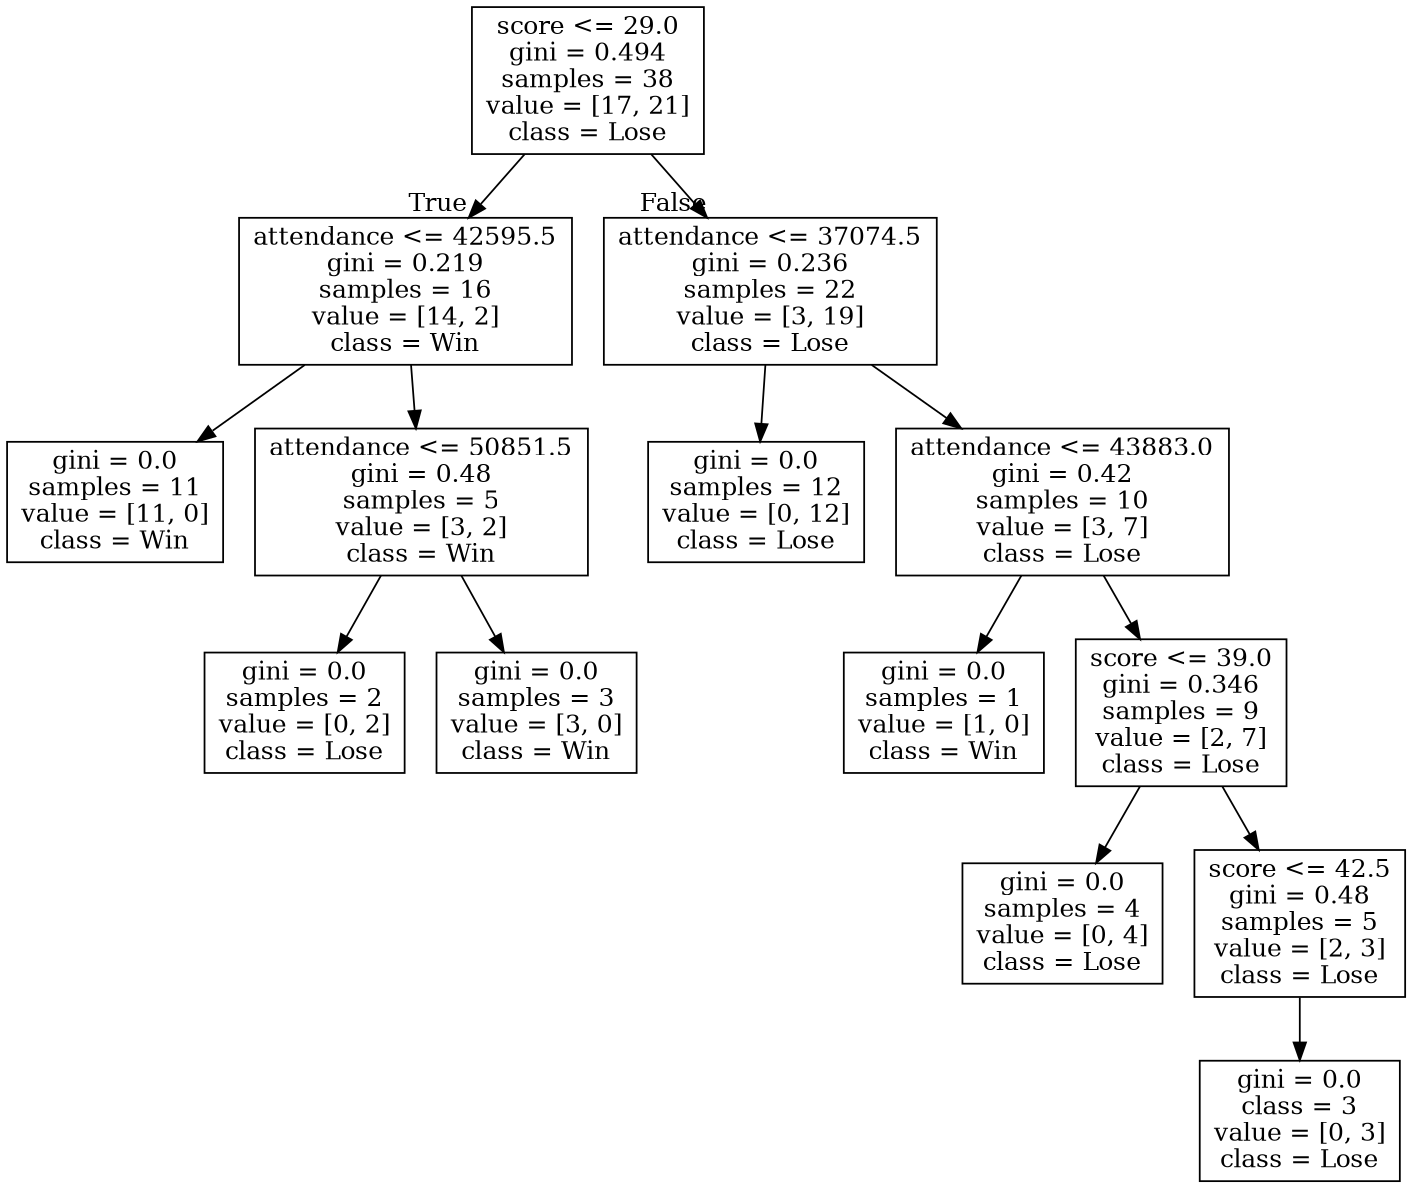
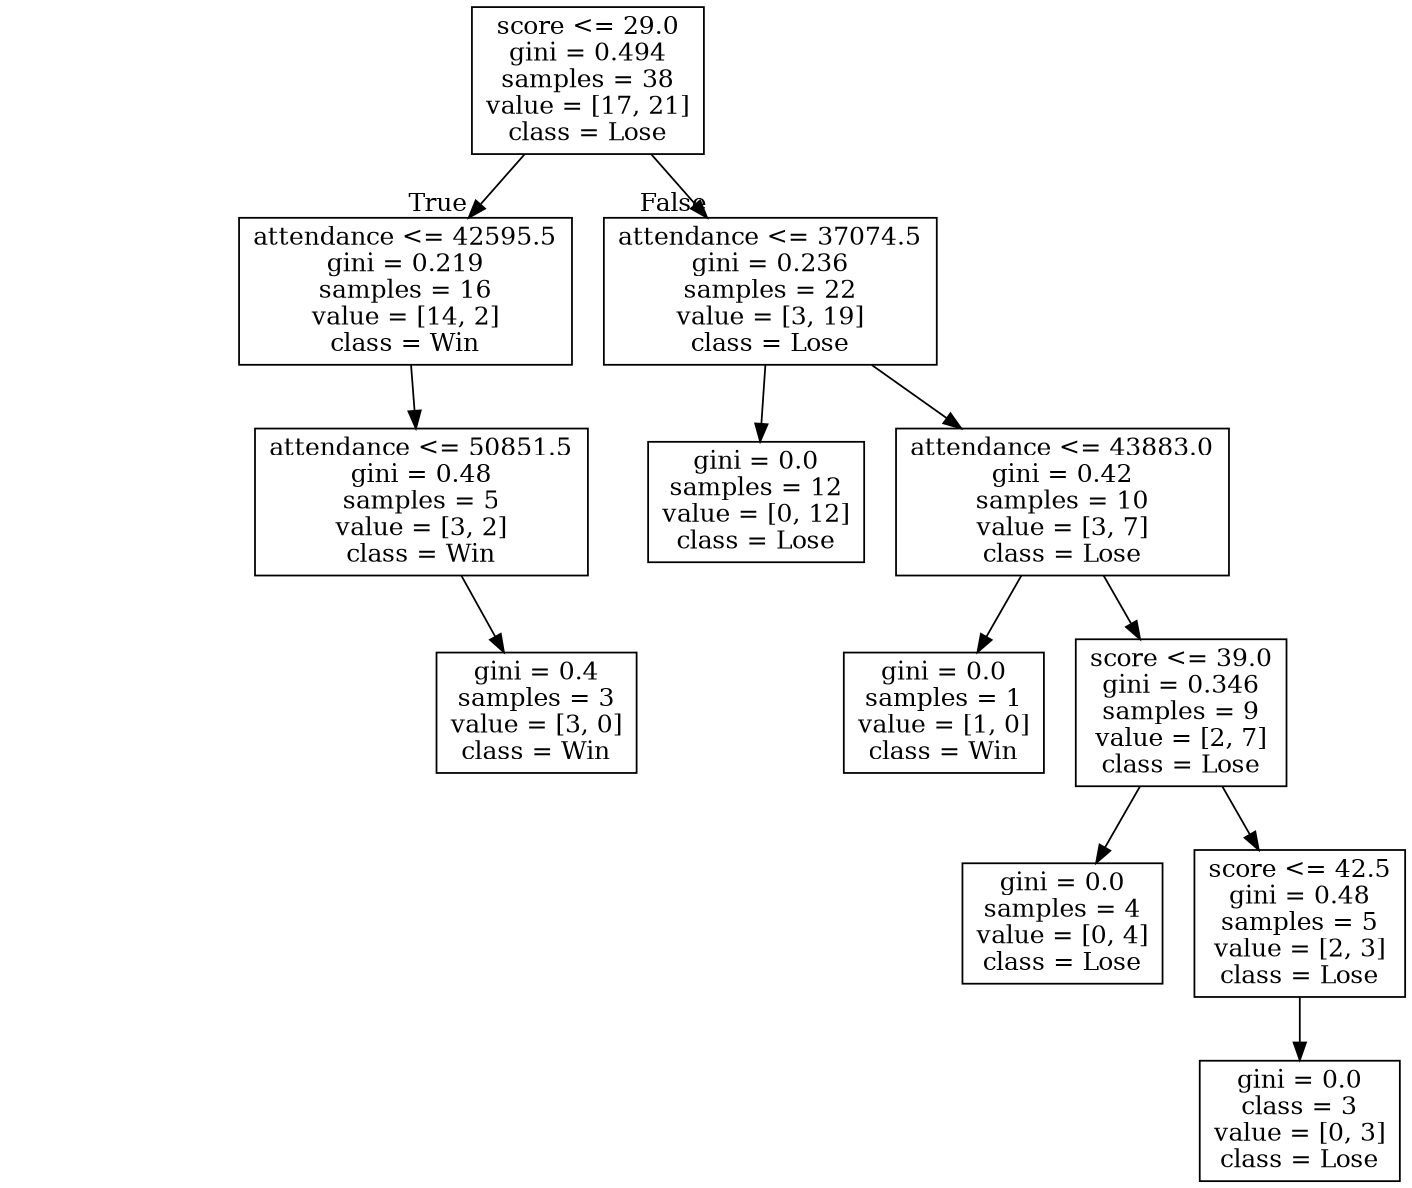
node "gini = 0.0 samples = 11 value = [11, 0] class = Win": removed
node "gini = 0.0 samples = 2 value = [0, 2] class = Lose": removed
node "gini = 0.0 samples = 3 value = [3, 0] class = Win": label "gini = 0.0 samples = 3 value = [3, 0] class = Win" -> "gini = 0.4 samples = 3 value = [3, 0] class = Win"
